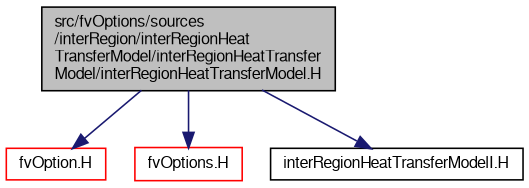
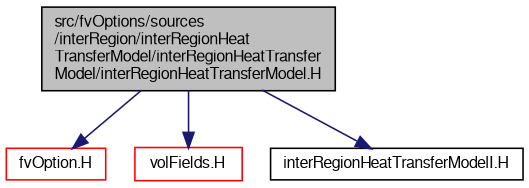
node "fvOptions.H": label "fvOptions.H" -> "volFields.H"
